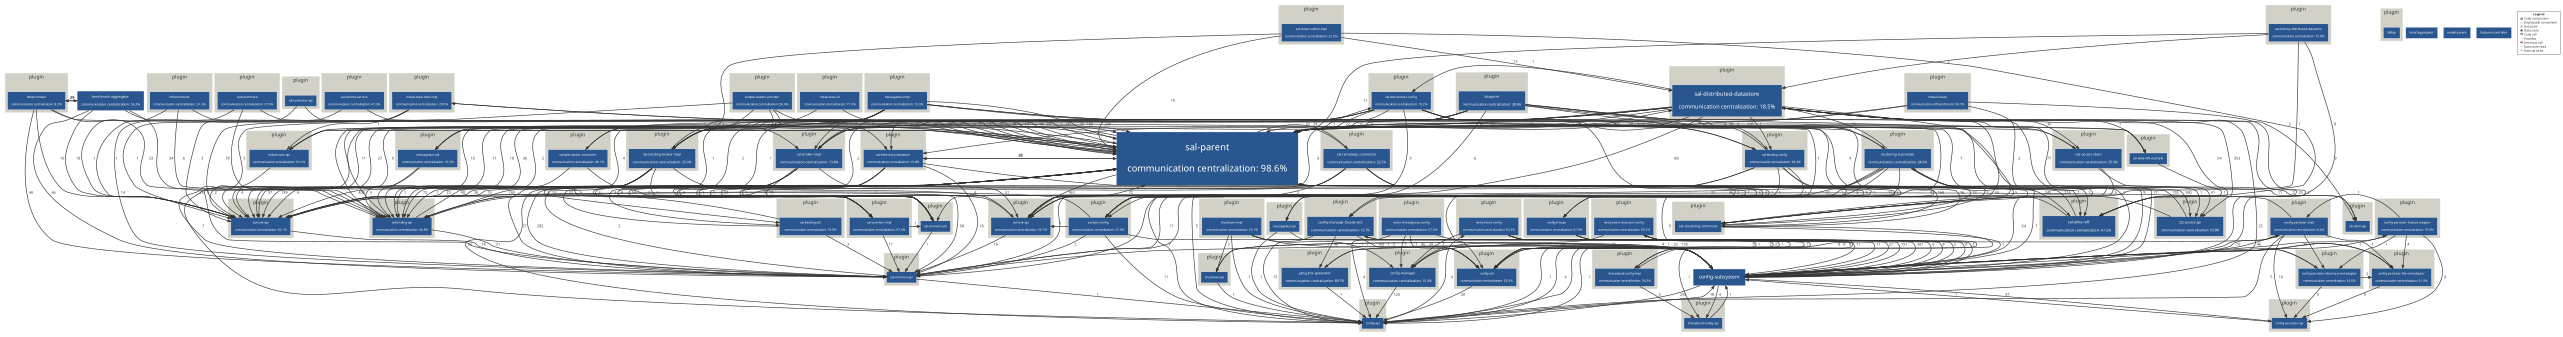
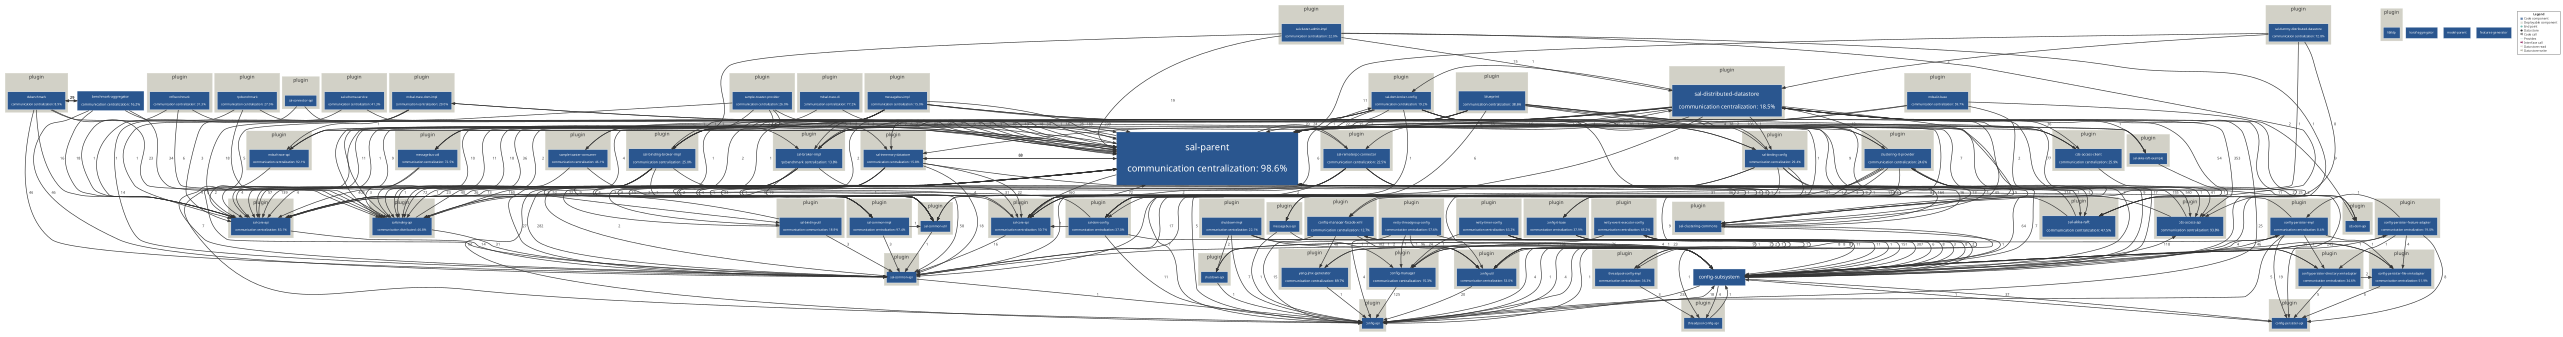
node "features-controller": label "features-controller" -> "features-generator"
edge "sal-cluster-admin-impl communication centralization: 22.0%" -> "cds-access-api communication centralization: 93.8%": added, label "1"
node "Legend": text "Data spi write" -> "Data store write"
node "mdsal-it-base communication ntfbenchmark: 59.7%": label "mdsal-it-base communication ntfbenchmark: 59.7%" -> "mdsal-it-base communication centralization: 59.7%"
edge "messagebus-impl communication centralization: 15.0%" -> "sal-core-api communication centralization: 83.1%": label "  27" -> "  1"
node "sal-broker-impl communication centralization: 13.8%": label "sal-broker-impl communication centralization: 13.8%" -> "sal-broker-impl rpcbenchmark centralization: 13.8%"
edge "sal-dom-broker-config communication centralization: 19.2%" -> "sal-core-spi communication centralization: 50.7%": label "  9" -> "  1"
edge "sal-inmemory-datastore communication centralization: 15.8%" -> "sal-core-spi communication centralization: 50.7%": added, label "22"
edge "sal-parent communication centralization: 98.6%" -> "sal-akka-raft communication centralization: 47.5%": now "sal-parent communication centralization: 98.6%" -> "config-persister-api"
edge "sample-toaster-provider communication centralization: 26.0%" -> "sal-common-api": label "  20" -> "  4"
edge "sal-remoterpc-connector communication centralization: 22.5%" -> "sal-common-util": added, label "2"
edge "cds-access-client communication centralization: 25.9%" -> "sal-clustering-commons": now "cds-access-client communication centralization: 25.9%" -> "sal-remoterpc-connector communication centralization: 22.5%"
node "sal-binding-api communication centralization: 46.8%": label "sal-binding-api communication centralization: 46.8%" -> "sal-binding-api communication distributed: 46.8%"
node "sal-binding-util communication centralization: 18.9%": label "sal-binding-util communication centralization: 18.9%" -> "sal-binding-util communication communication: 18.9%"
edge "sal-common-impl communication centralization: 97.4%" -> "sal-common-api": label "  17" -> "  3"
edge "messagebus-spi" -> "config-subsystem": label "  27" -> "  1"
edge "config-subsystem" -> "config-persister-impl communication centralization: 8.4%": label "  70" -> "  4"
edge "config-subsystem" -> "config-util communication centralization: 53.0%": now "config-subsystem" -> "cds-access-api communication centralization: 93.8%"
edge "sal-dom-config communication centralization: 37.0%" -> "sal-common-api": removed, label "2"
edge "config-api" -> "netty-timer-config communication centralization: 63.2%": reversed
